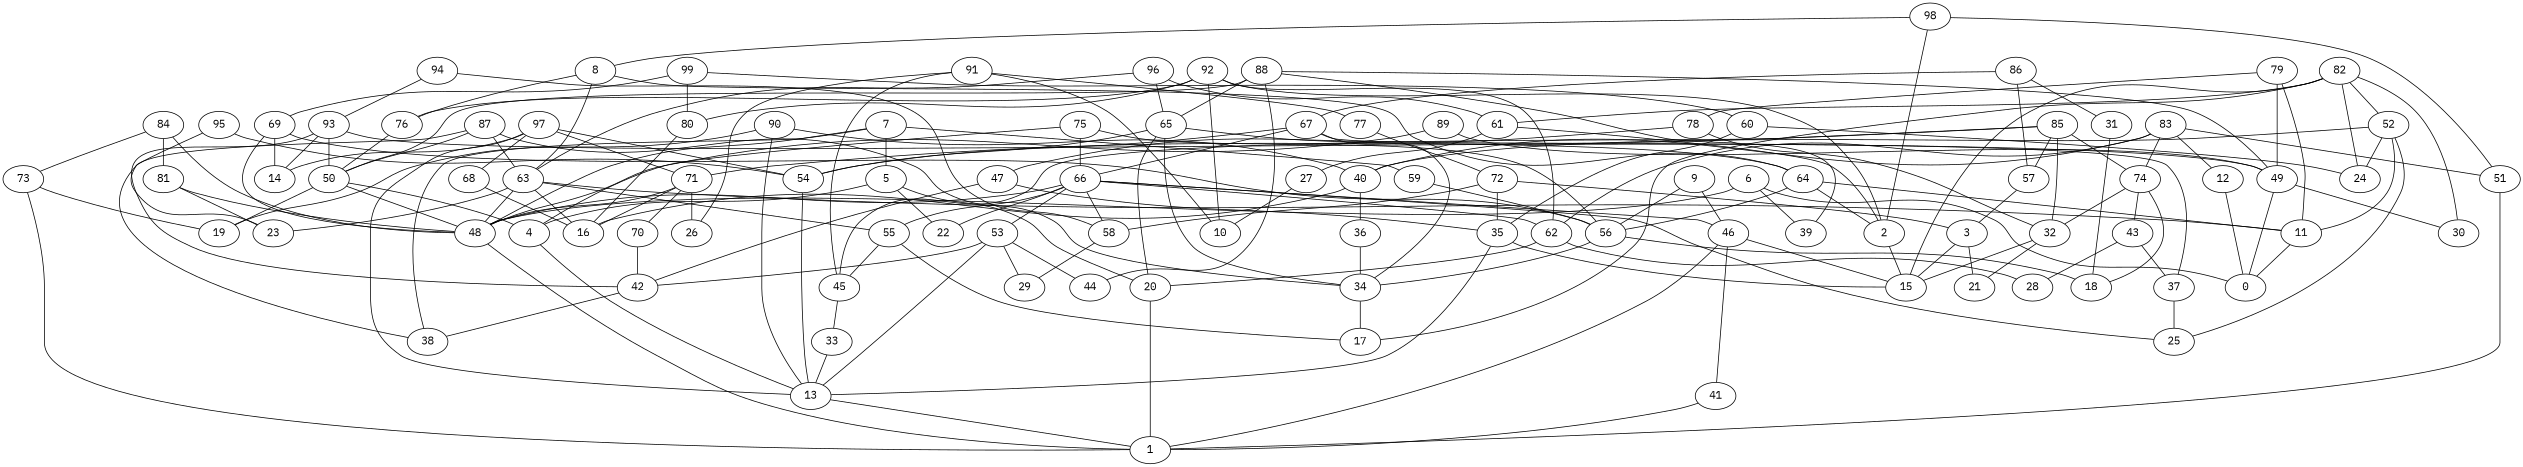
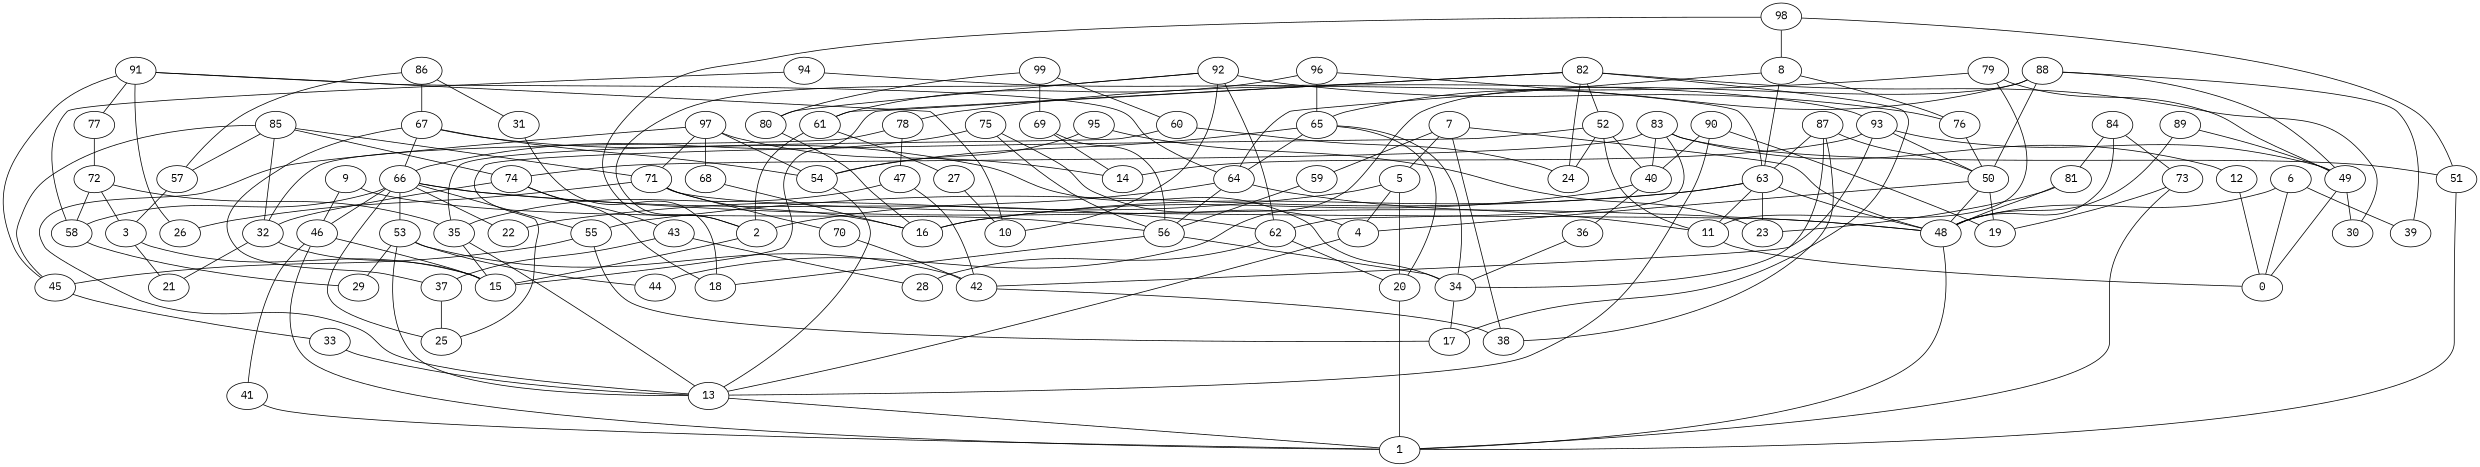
edge "91" -- "64": added
edge "69" -- "48": removed
